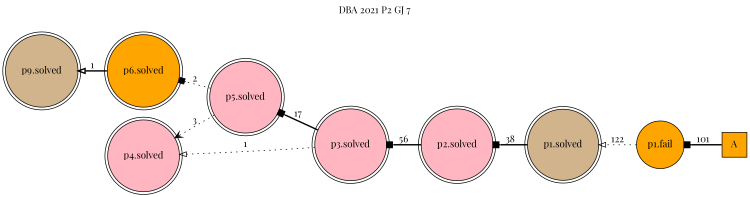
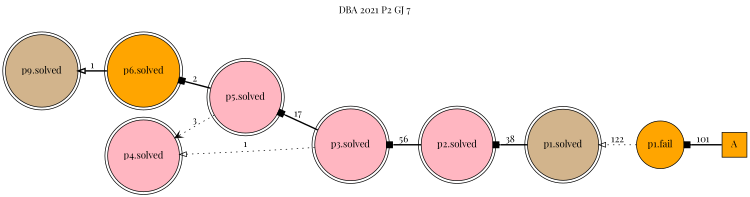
edge "p5.solved" -> "p6.solved": style dotted -> bold
